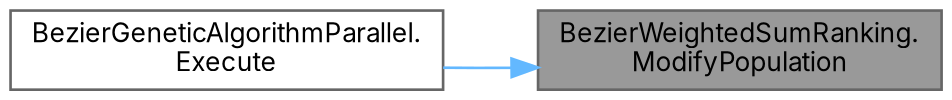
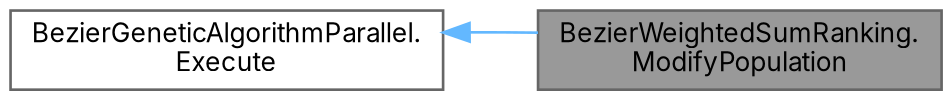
edge "BezierGeneticAlgorithmParallel. Execute" -> "BezierWeightedSumRanking. ModifyPopulation": reversed
